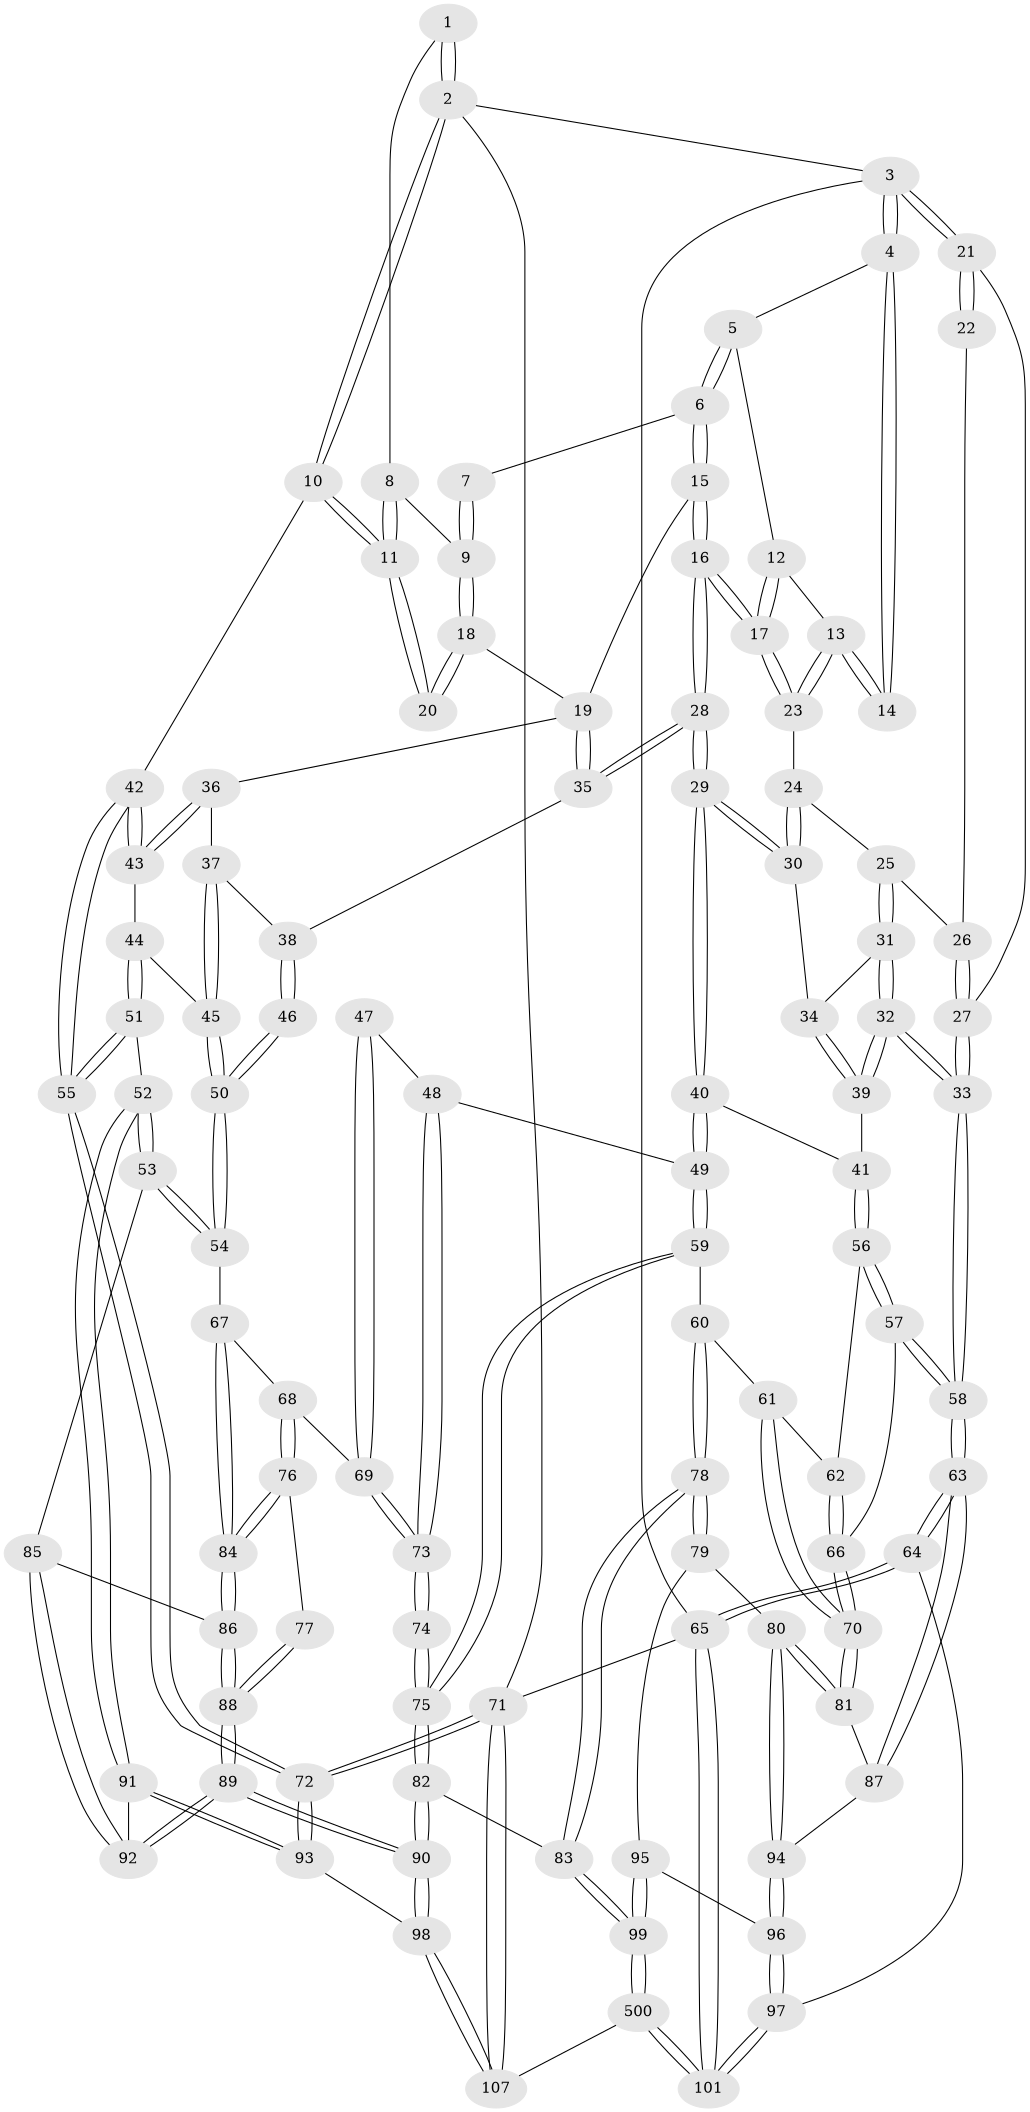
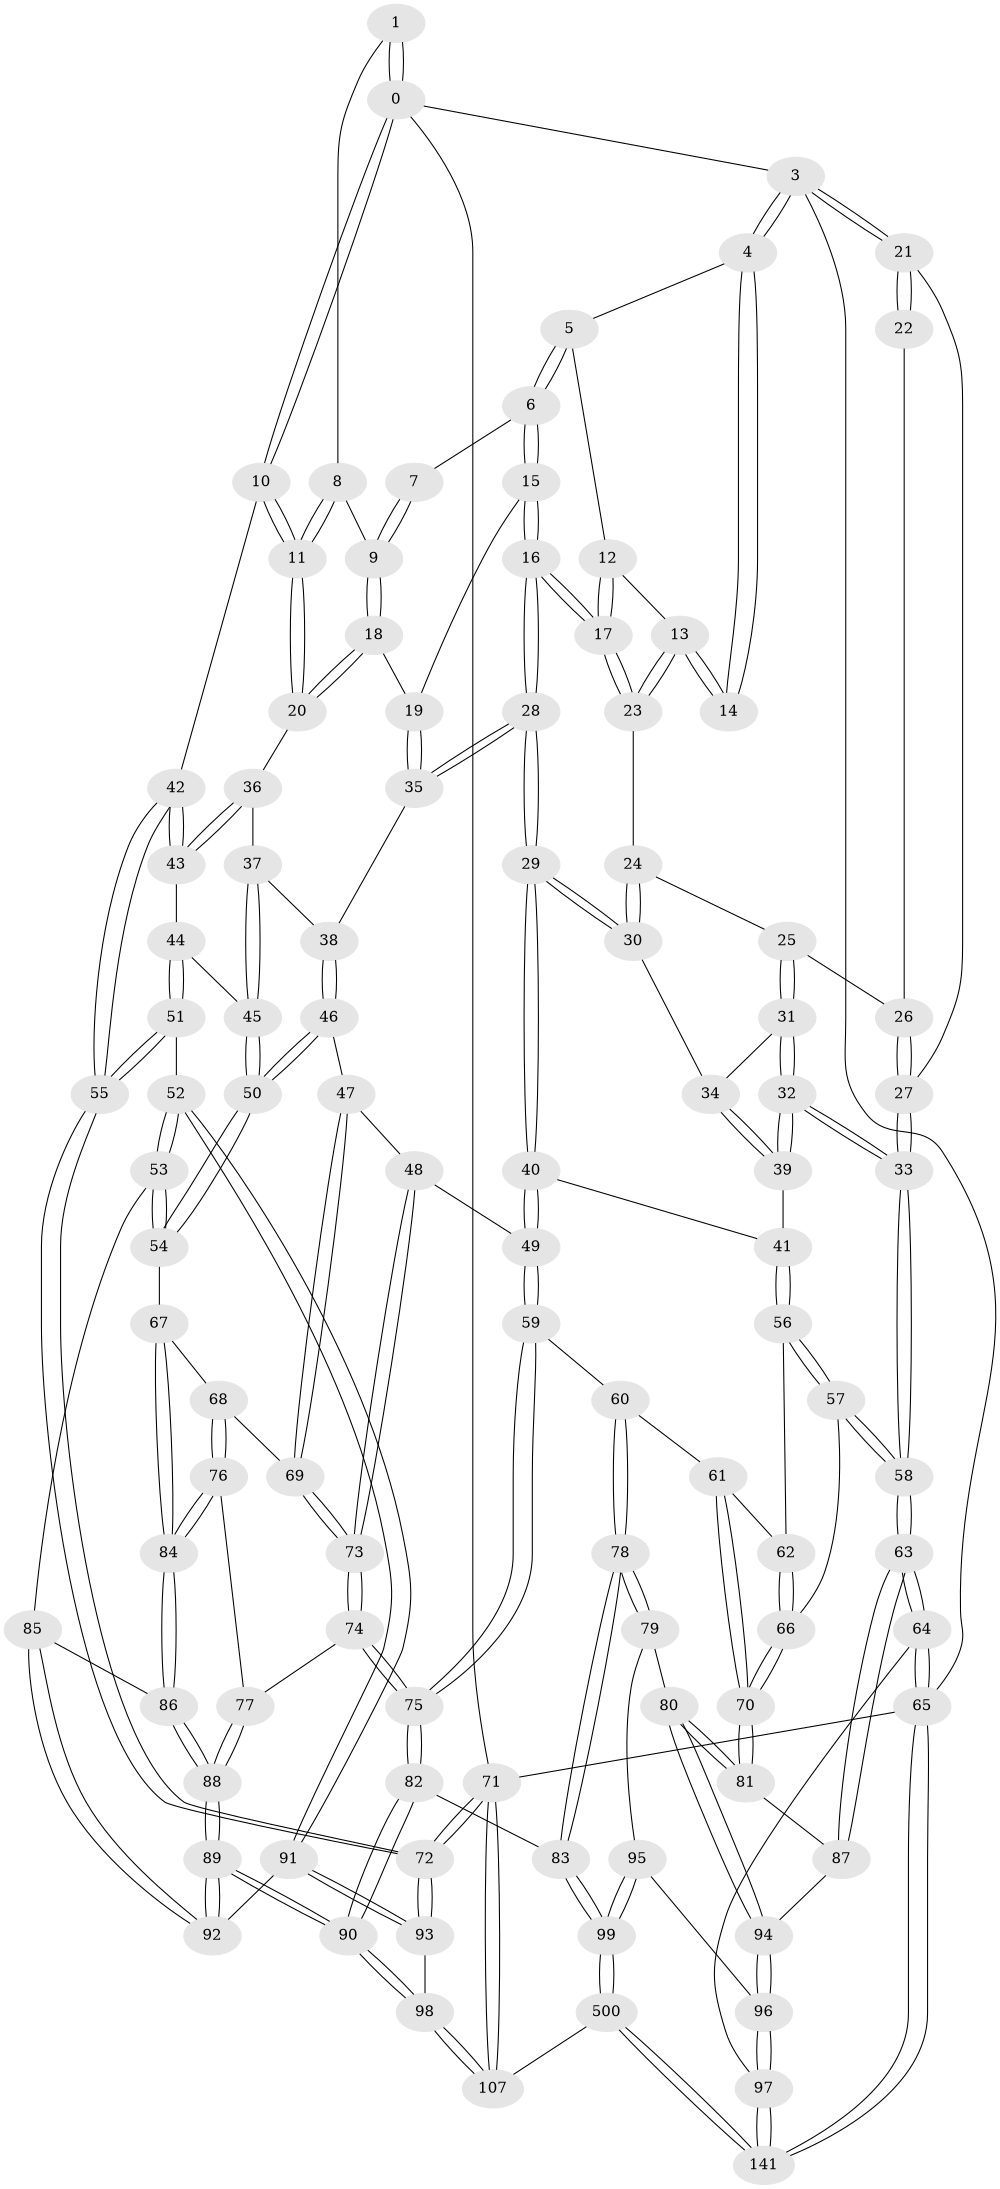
node "2": label "2" -> "0"
edge "19" -- "36": now "20" -- "36"
edge "46" -- "47": added
edge "74" -- "77": added
node "101": label "101" -> "141"
